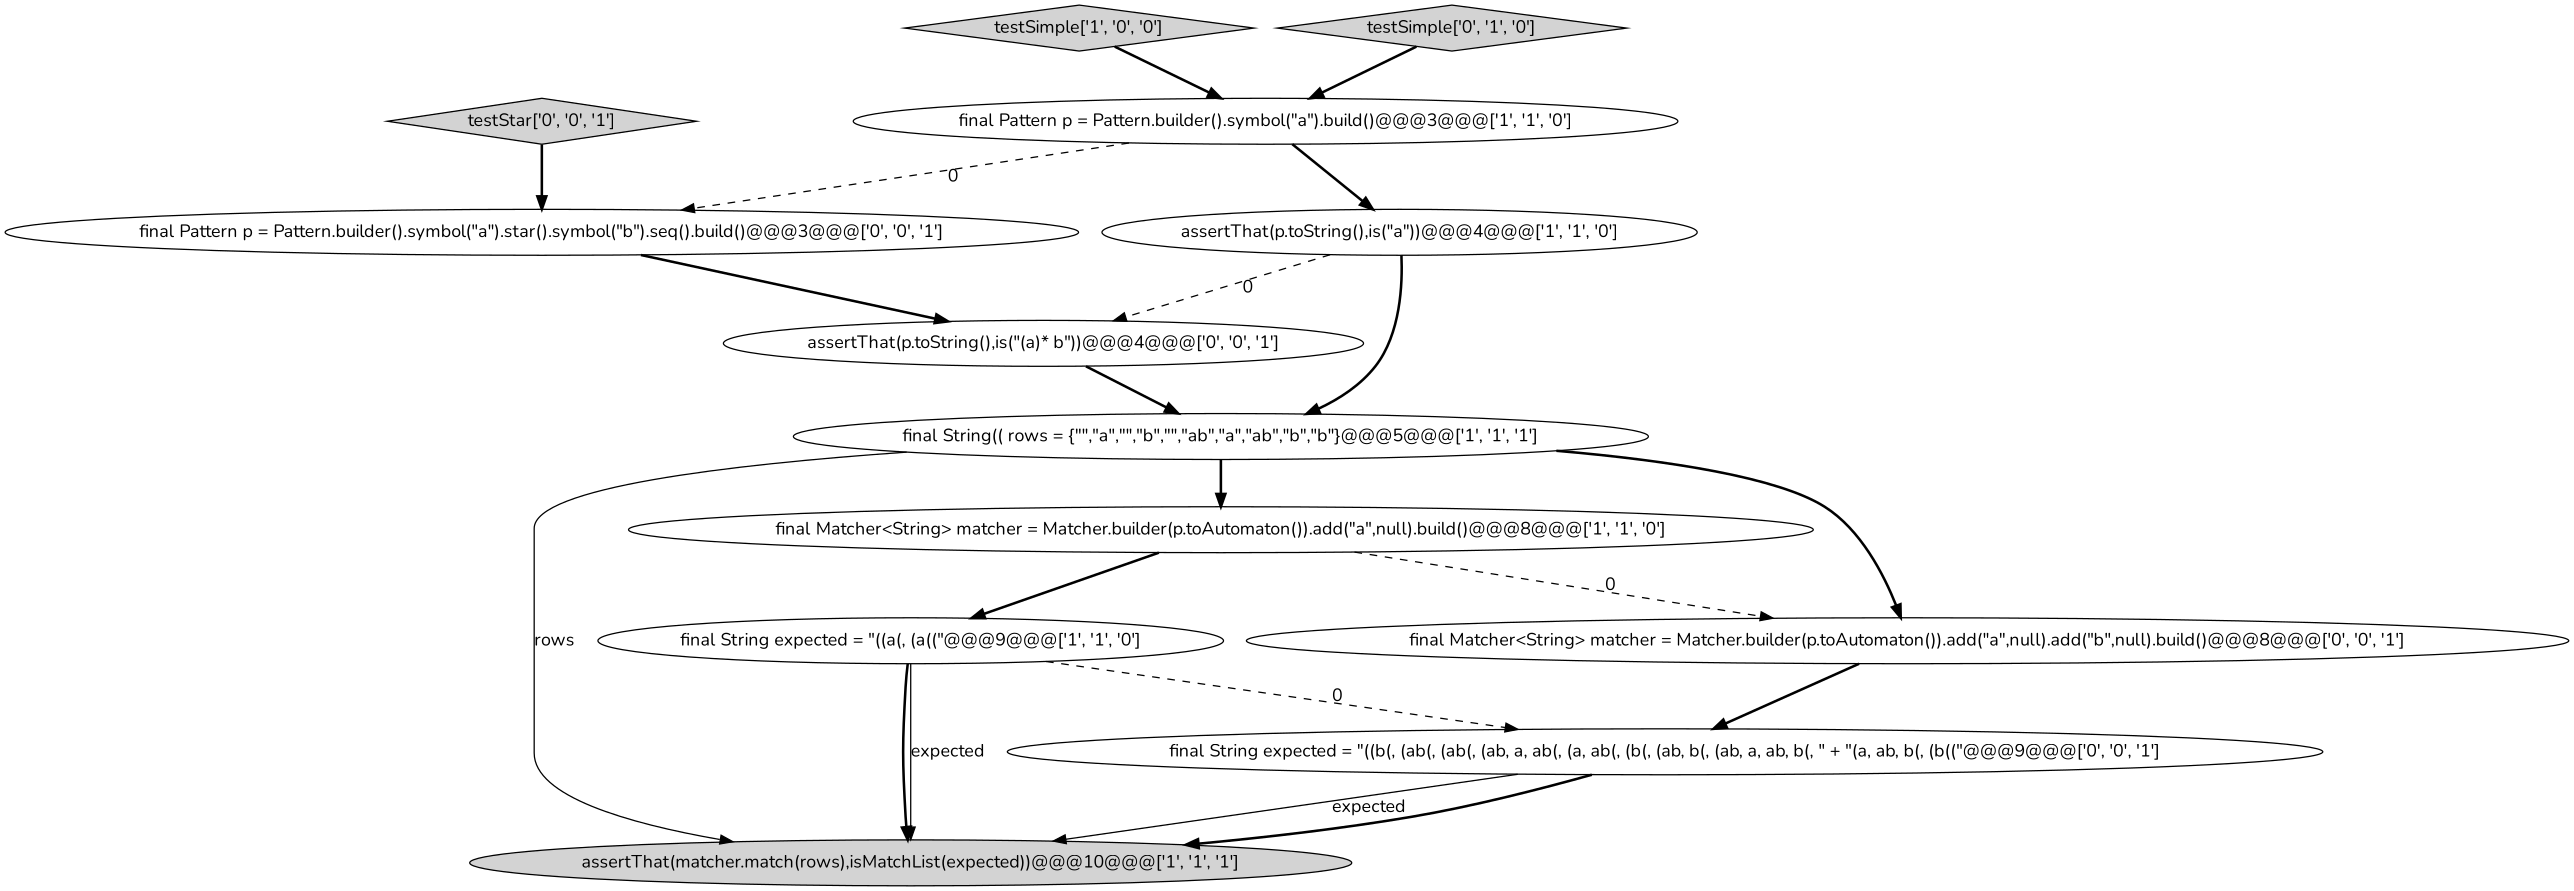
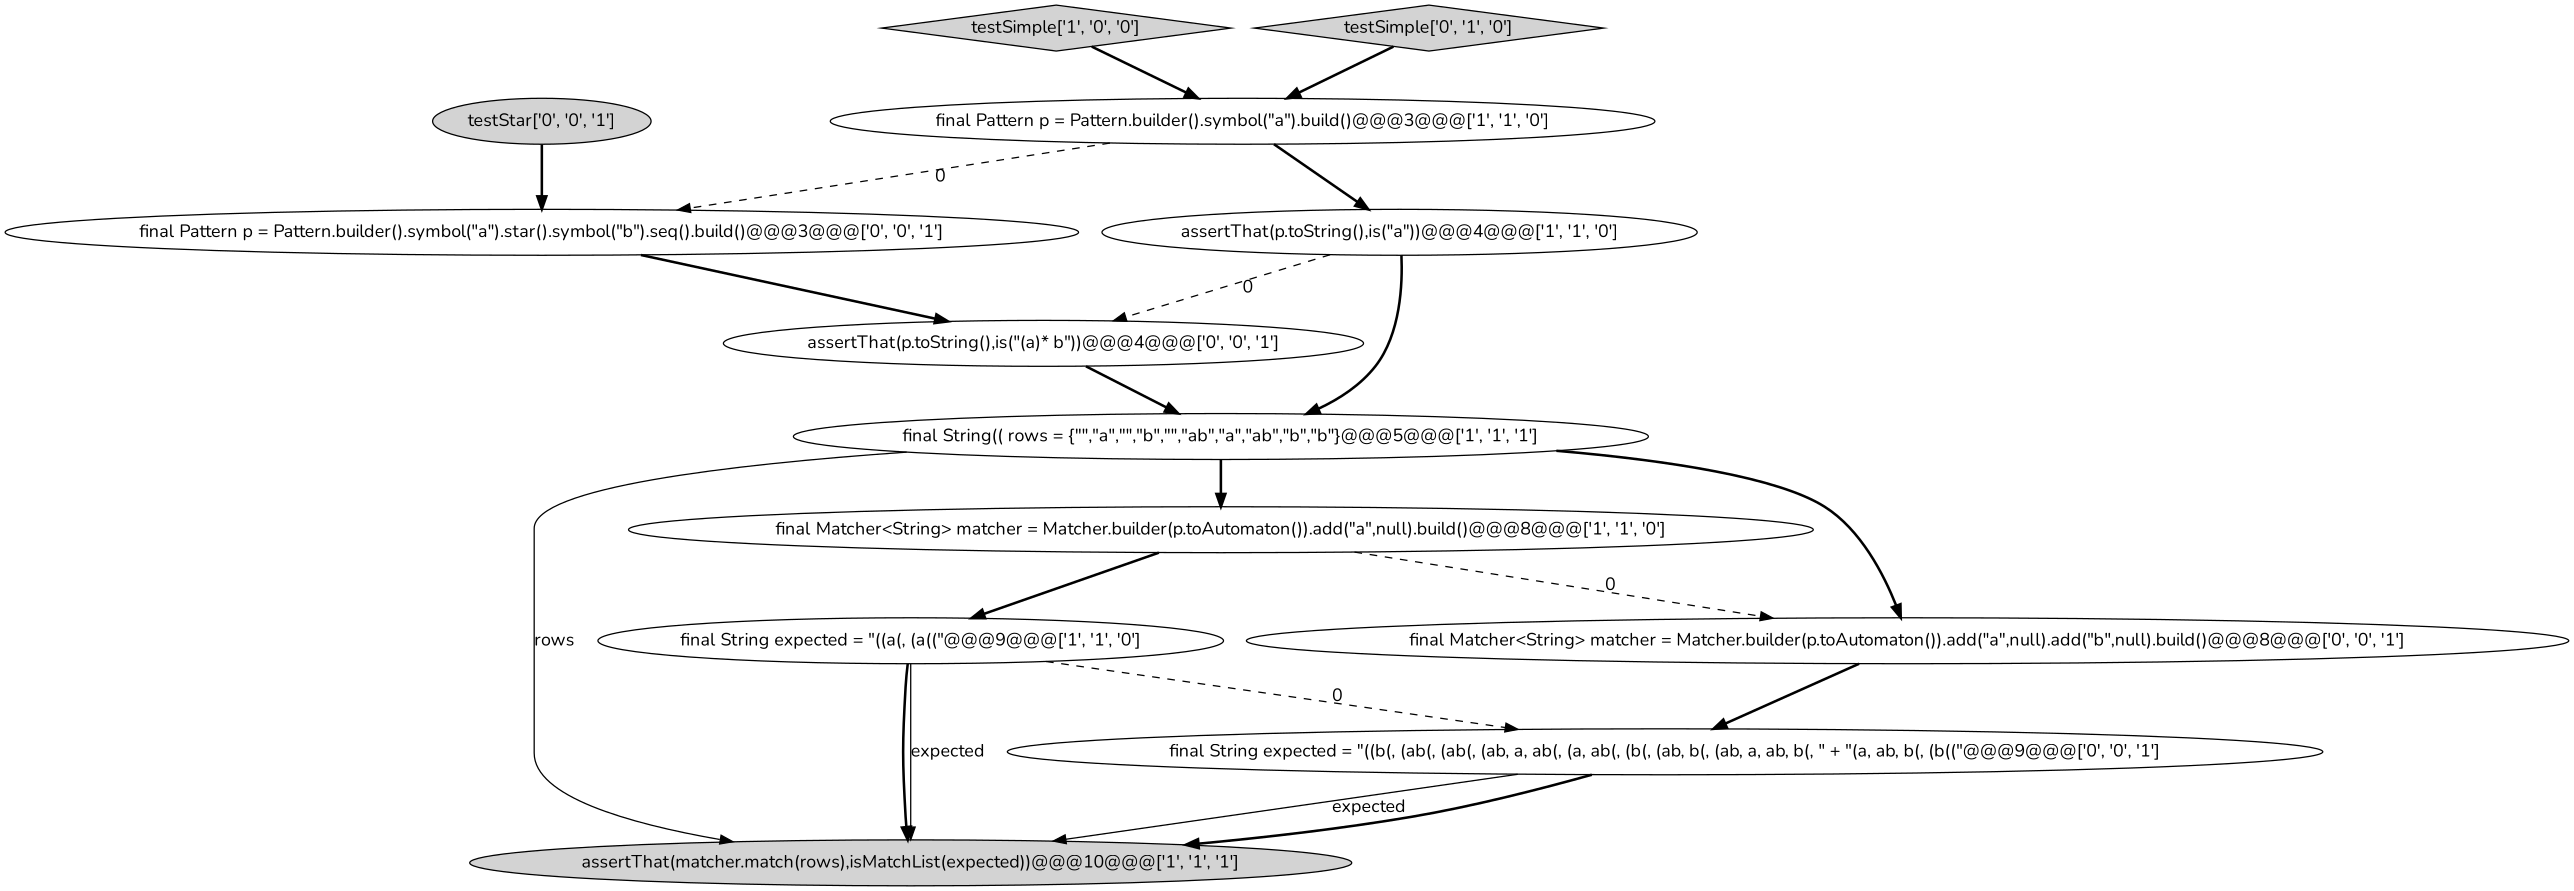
node "testStar['0', '0', '1']": shape diamond -> ellipse
